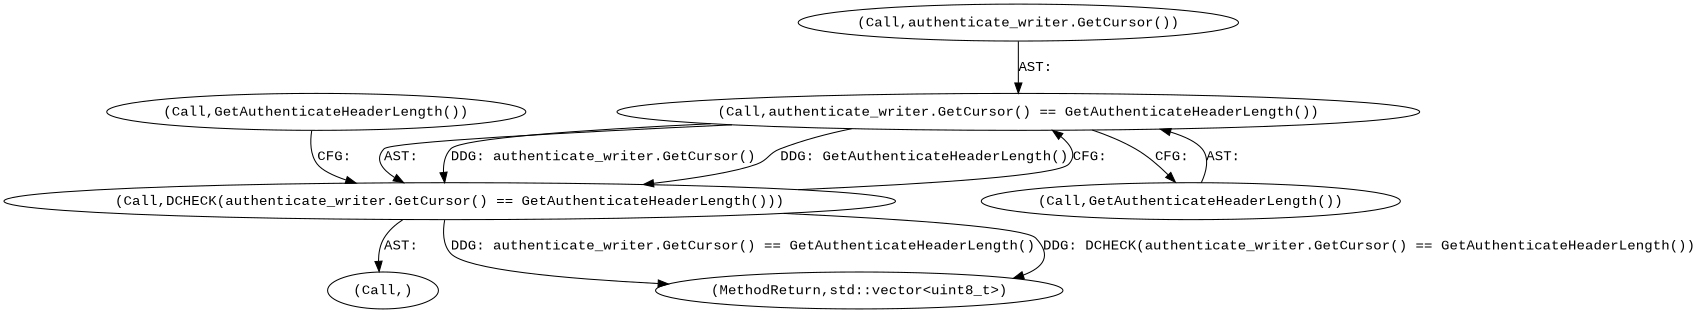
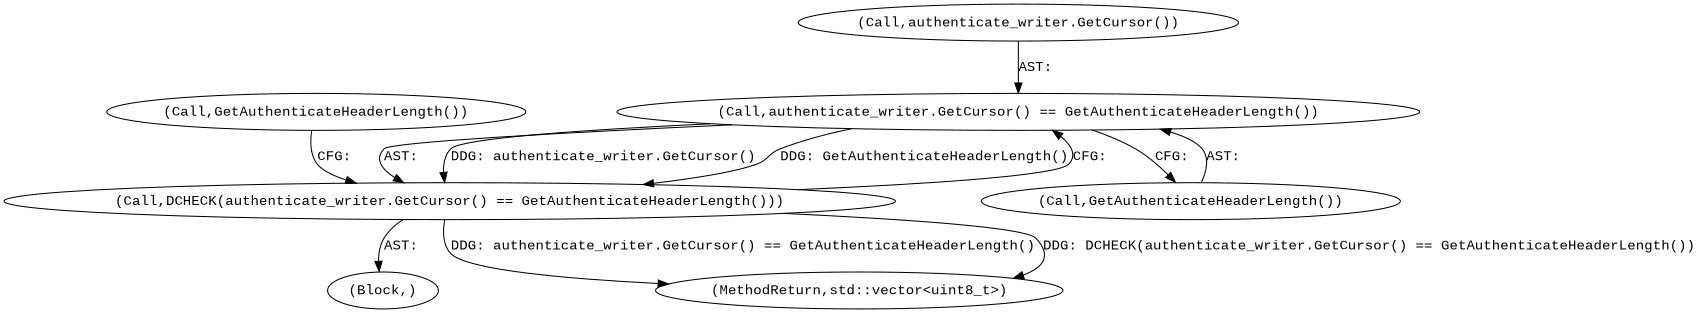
node "(Call,)": label "(Call,)" -> "(Block,)"
